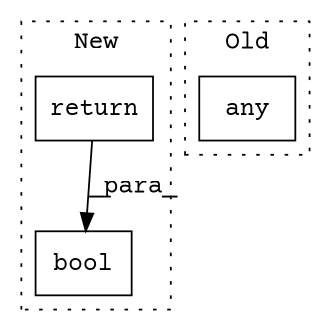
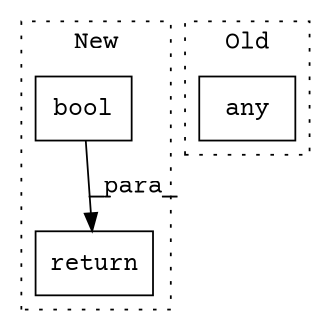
edge "return" -> "bool": reversed
